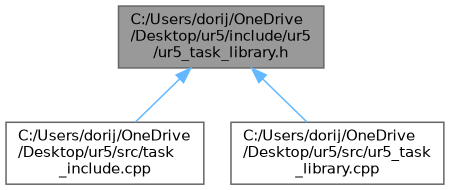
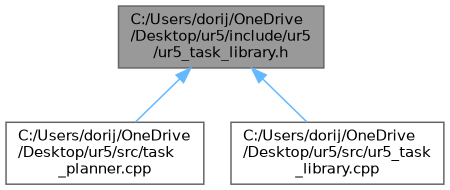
node "C:/Users/dorij/OneDrive /Desktop/ur5/src/task _include.cpp": label "C:/Users/dorij/OneDrive /Desktop/ur5/src/task _include.cpp" -> "C:/Users/dorij/OneDrive /Desktop/ur5/src/task _planner.cpp"
